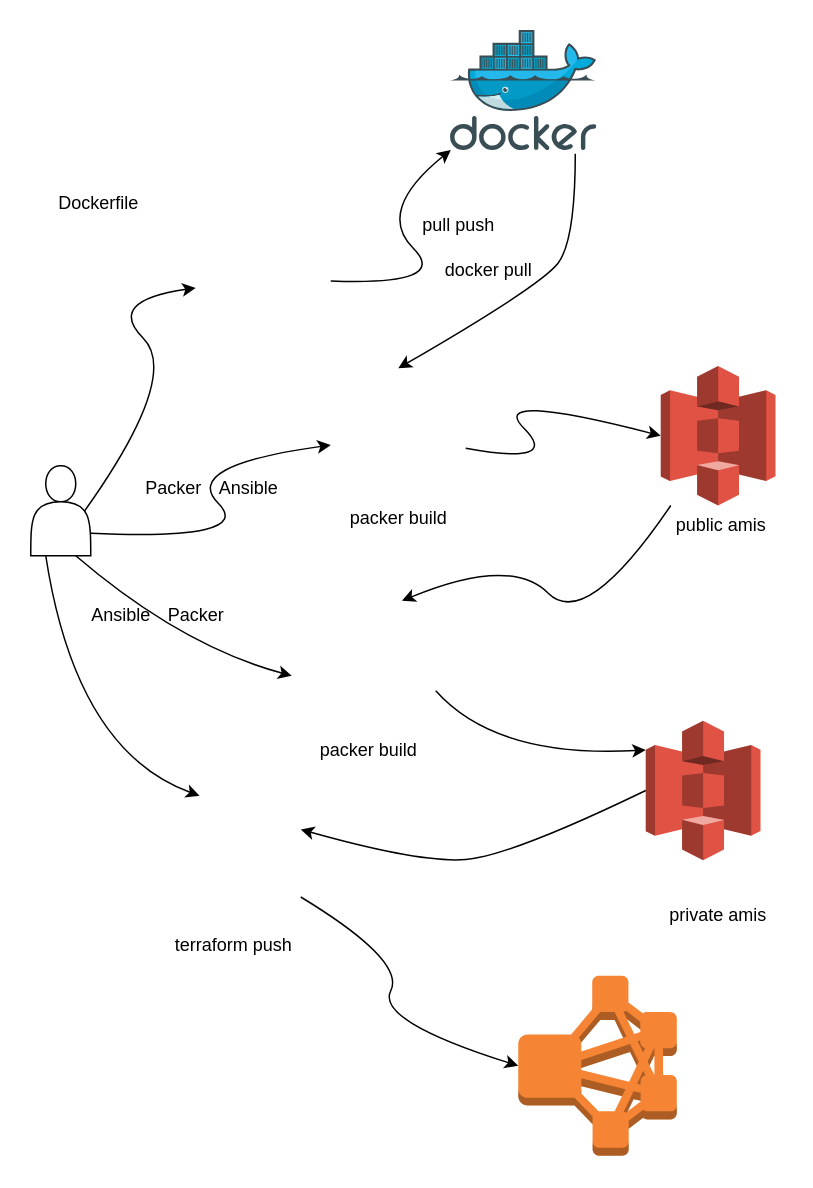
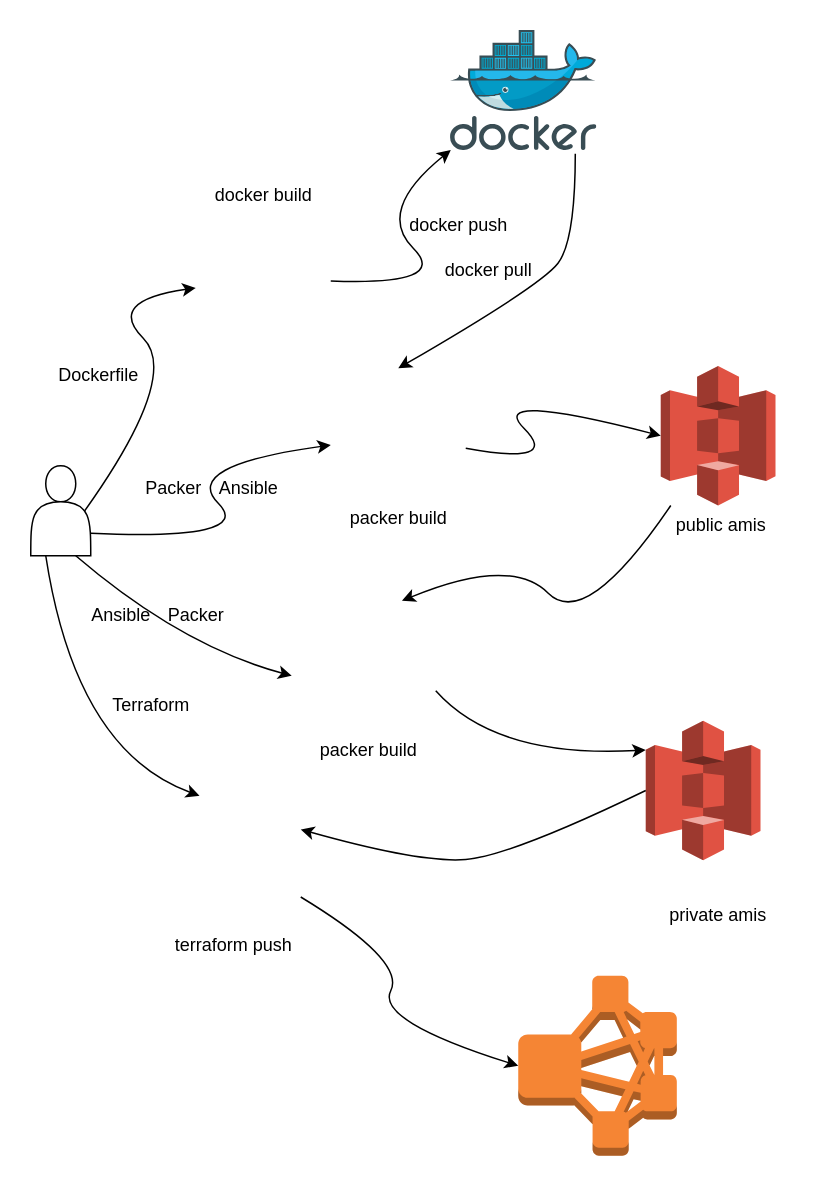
node "docker build": added
node "Dockerfile": moved (98, 203) -> (98, 376)
node "pull push": label "pull push" -> "docker push"
node "Terraform": added
